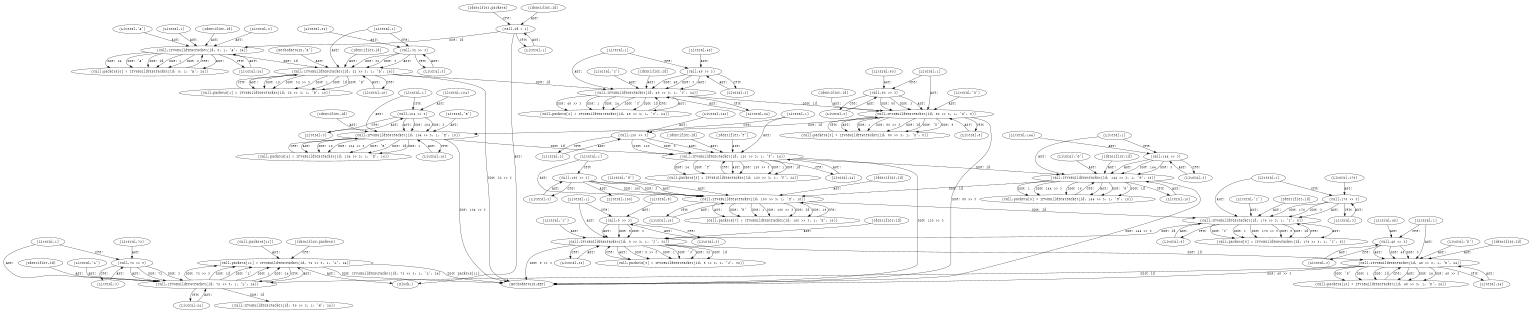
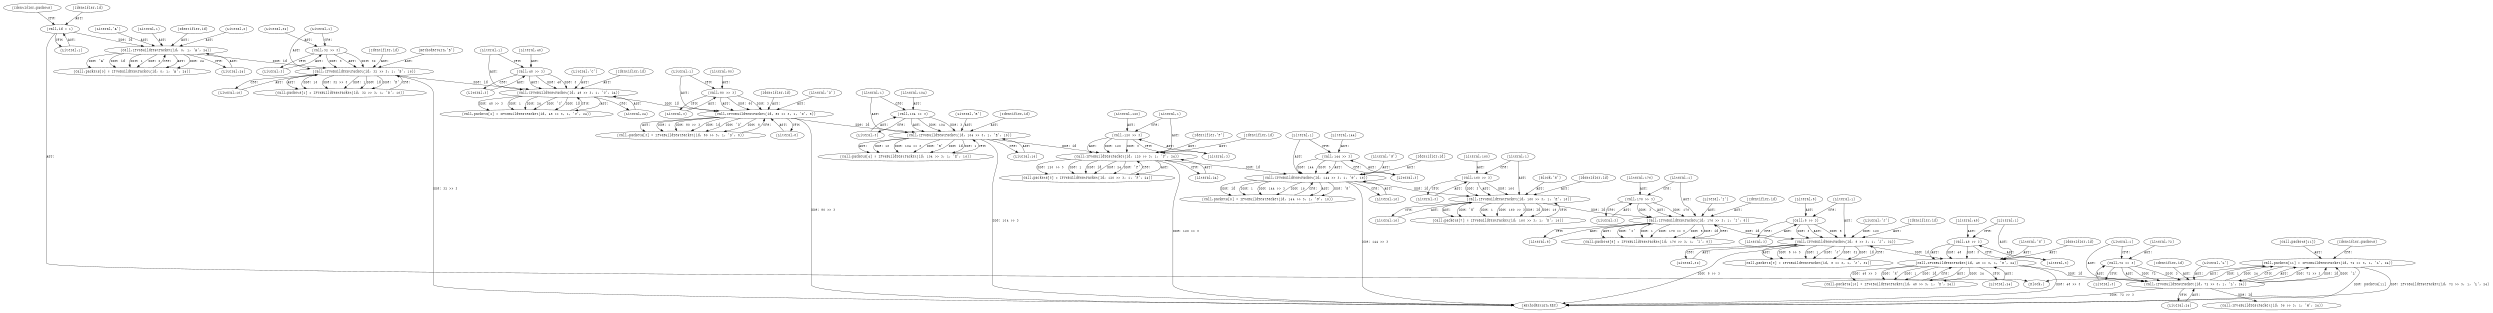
node "(Literal,'H')": label "(Literal,'H')" -> "(Block,'H')"
edge "(Call,160 >> 3)" -> "(Literal,160)": reversed
edge "(Literal,'J')" -> "(Call,IPV6BuildTestPacket(id, 8 >> 3, 1, 'J', 32))": label "AST: " -> "DDG: 120"
edge "(Call,IPV6BuildTestPacket(id, 72 >> 3, 1, 'L', 24))" -> "(MethodReturn,RET)": added, label "DDG: 72 >> 3"
